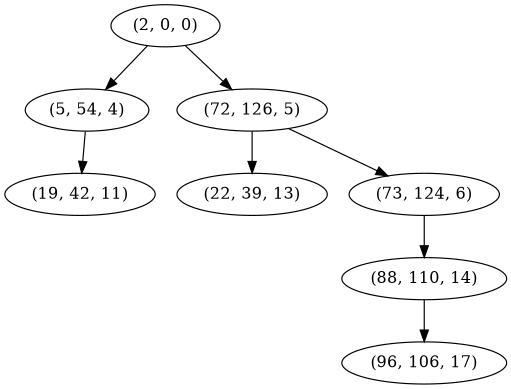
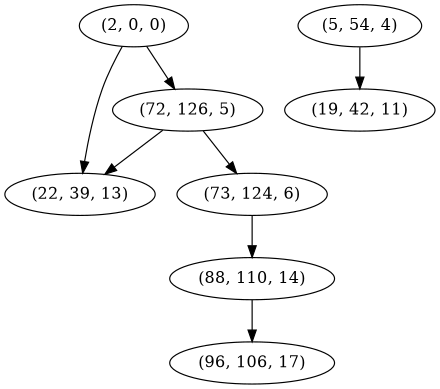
edge "(2, 0, 0)" -> "(5, 54, 4)": now "(2, 0, 0)" -> "(22, 39, 13)"
